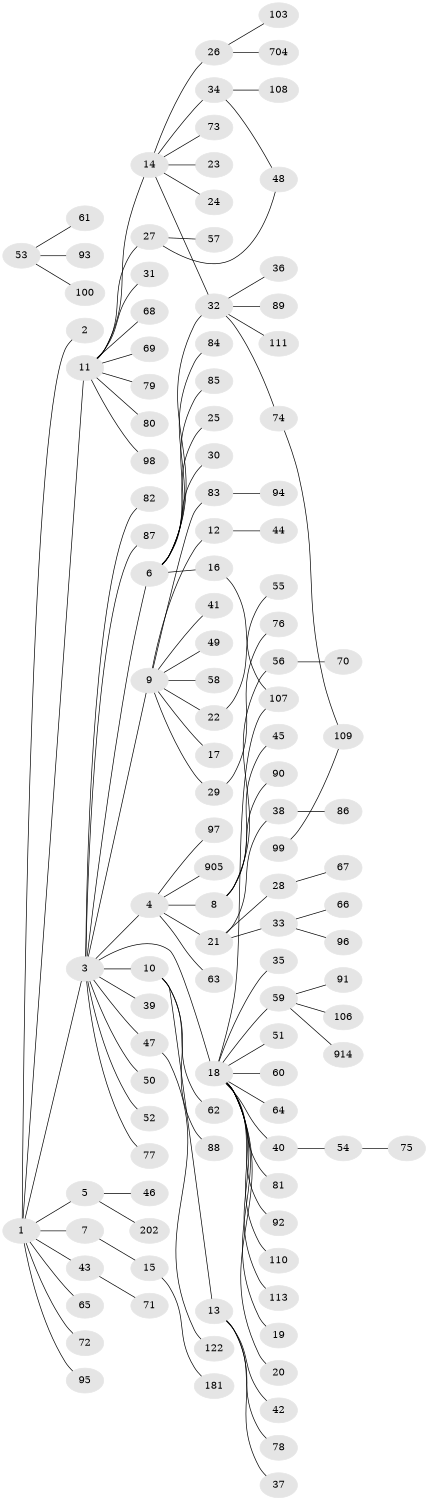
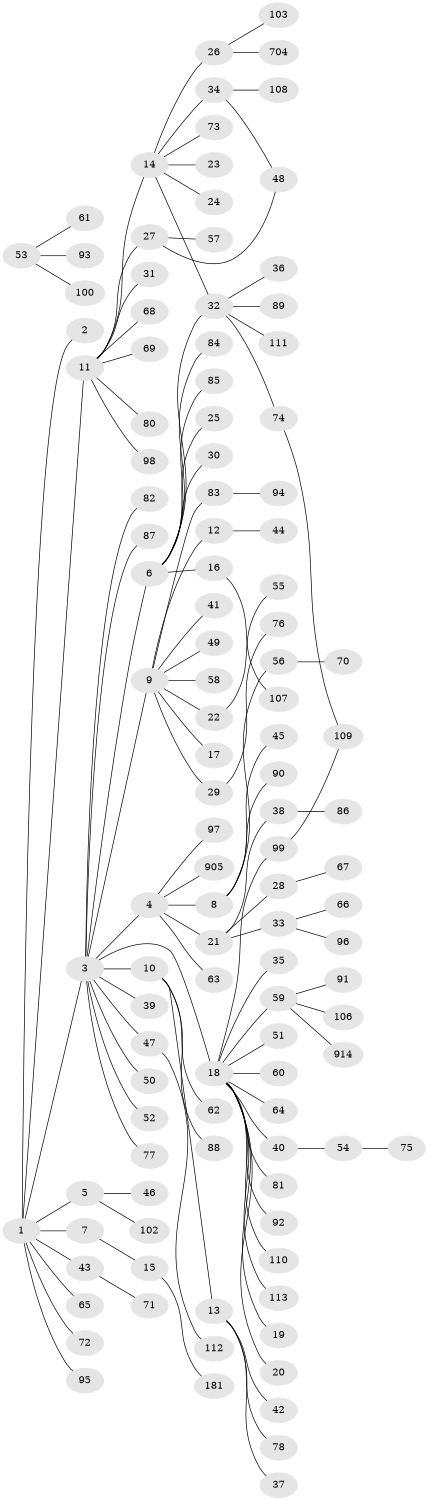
node "79": removed
edge "107" -- "18": now "99" -- "18"
node "202": label "202" -> "102"
node "122": label "122" -> "112"
